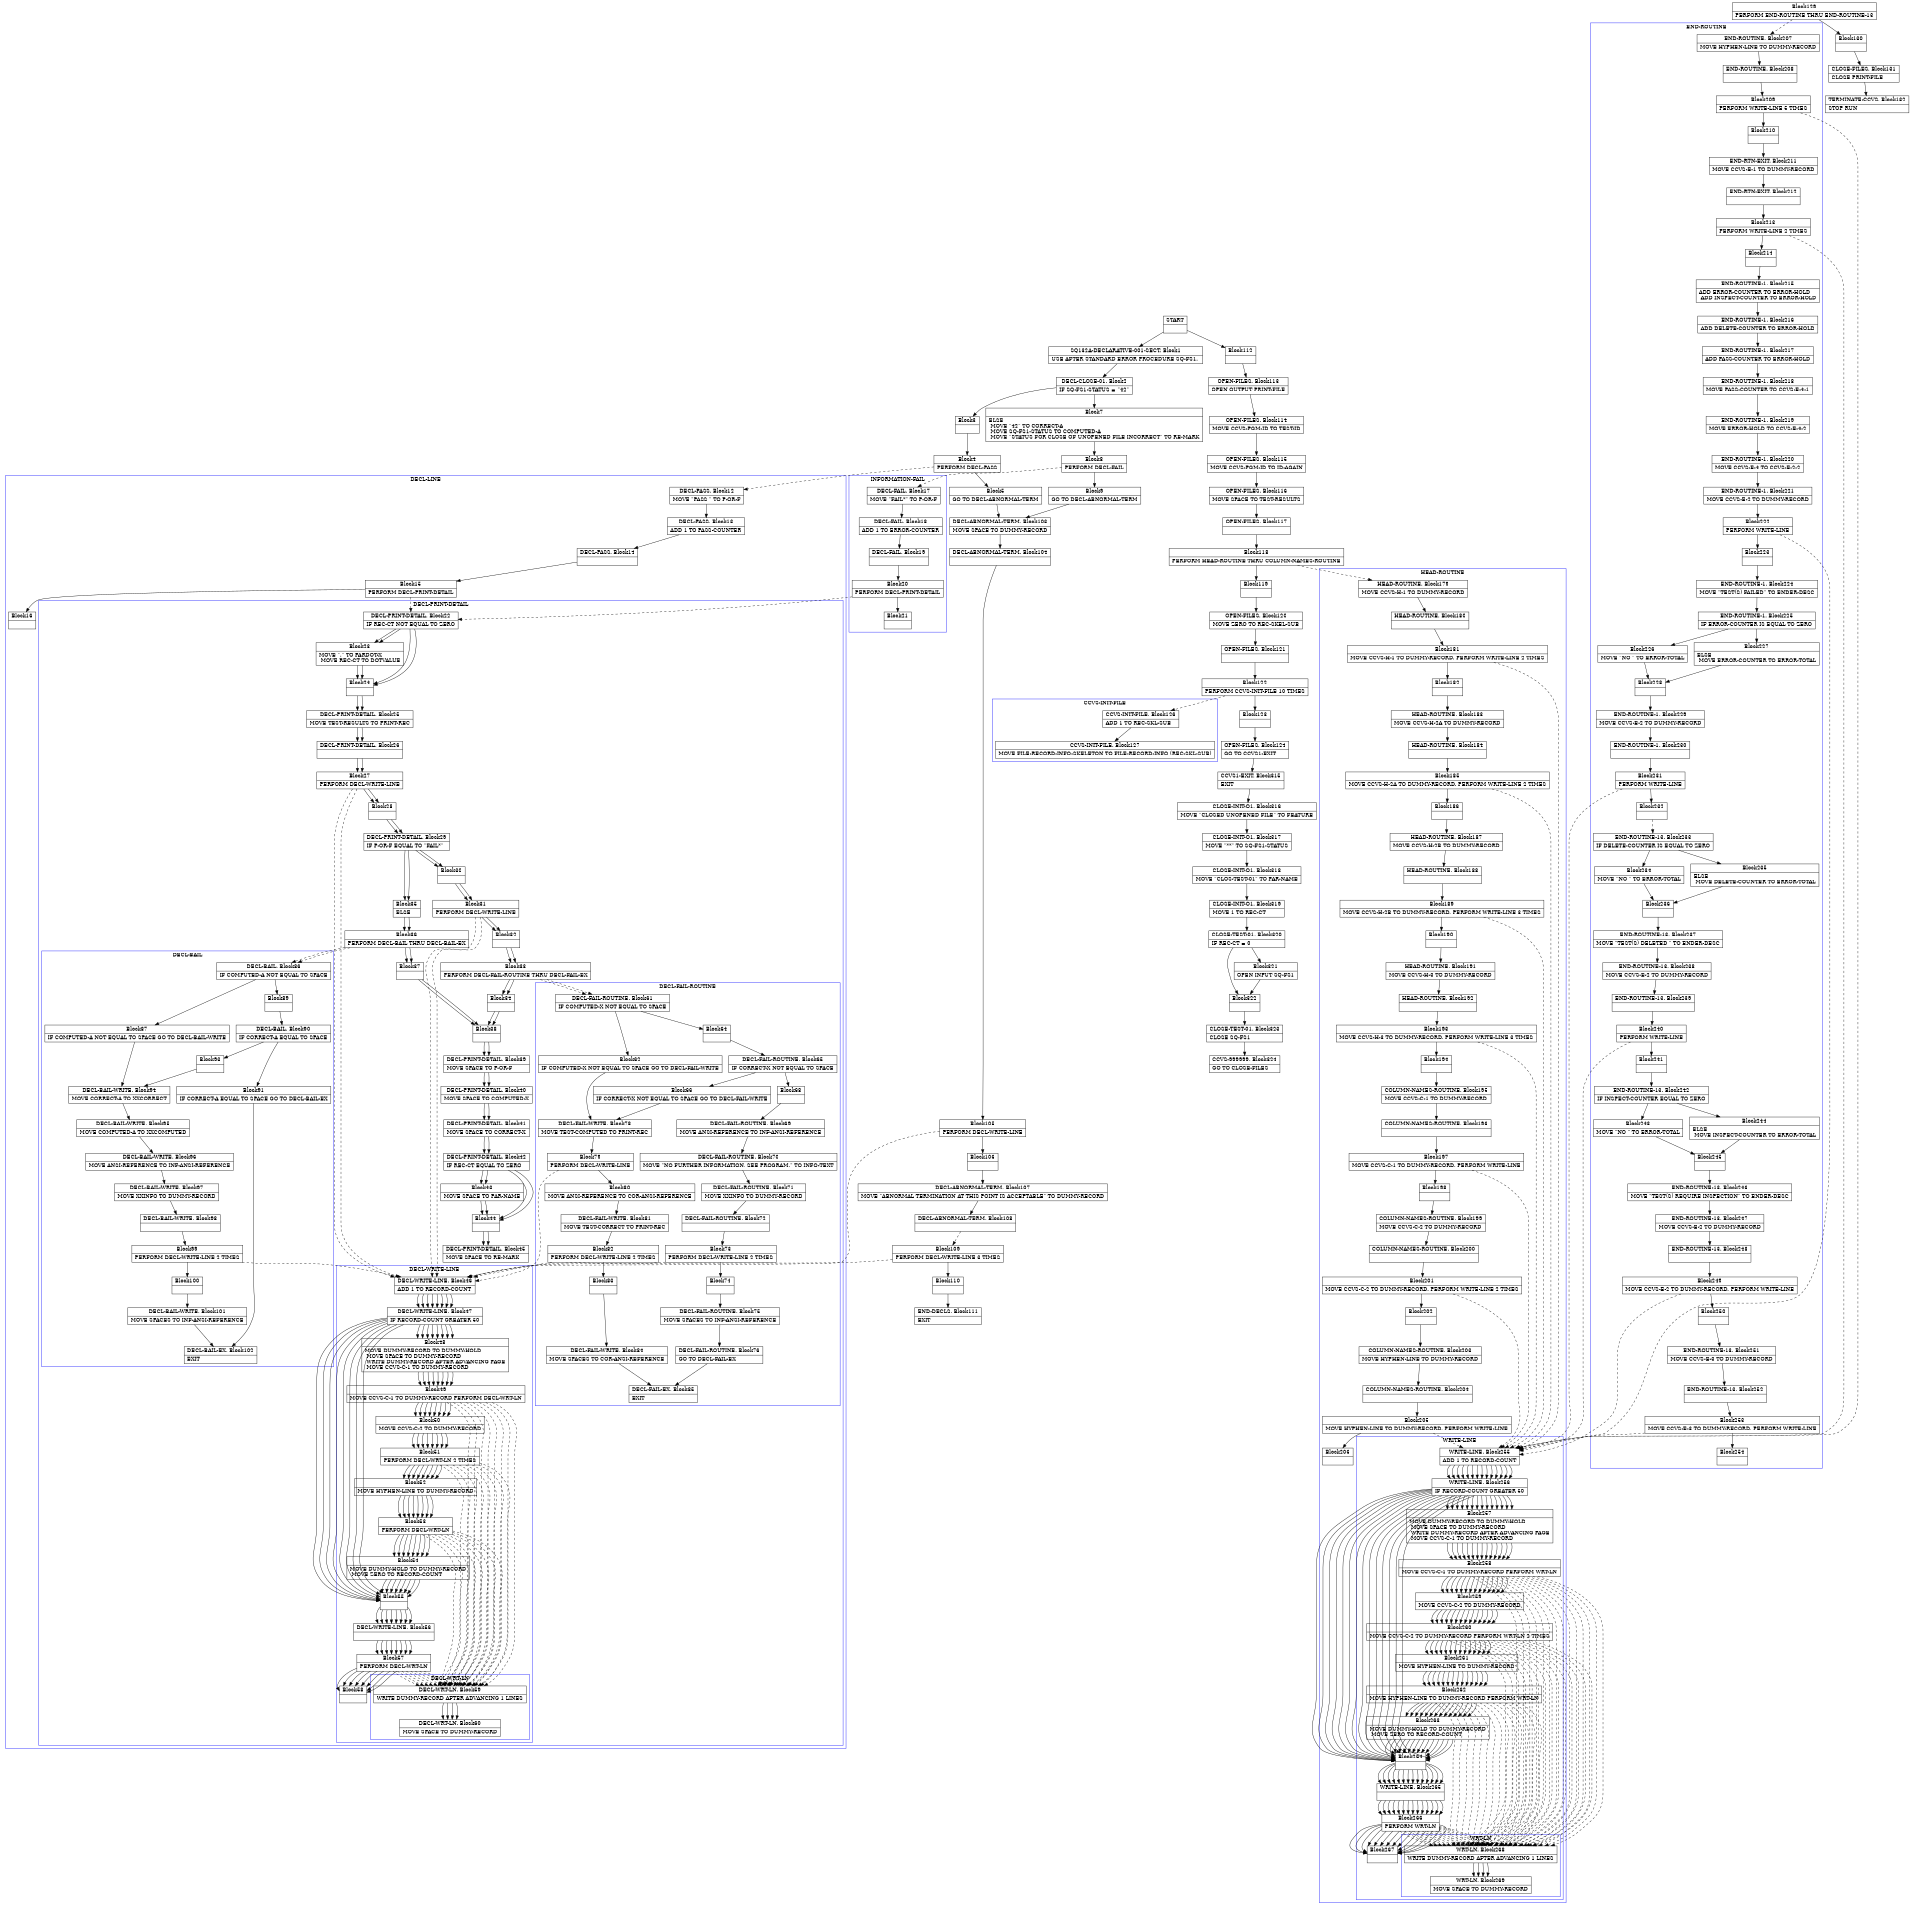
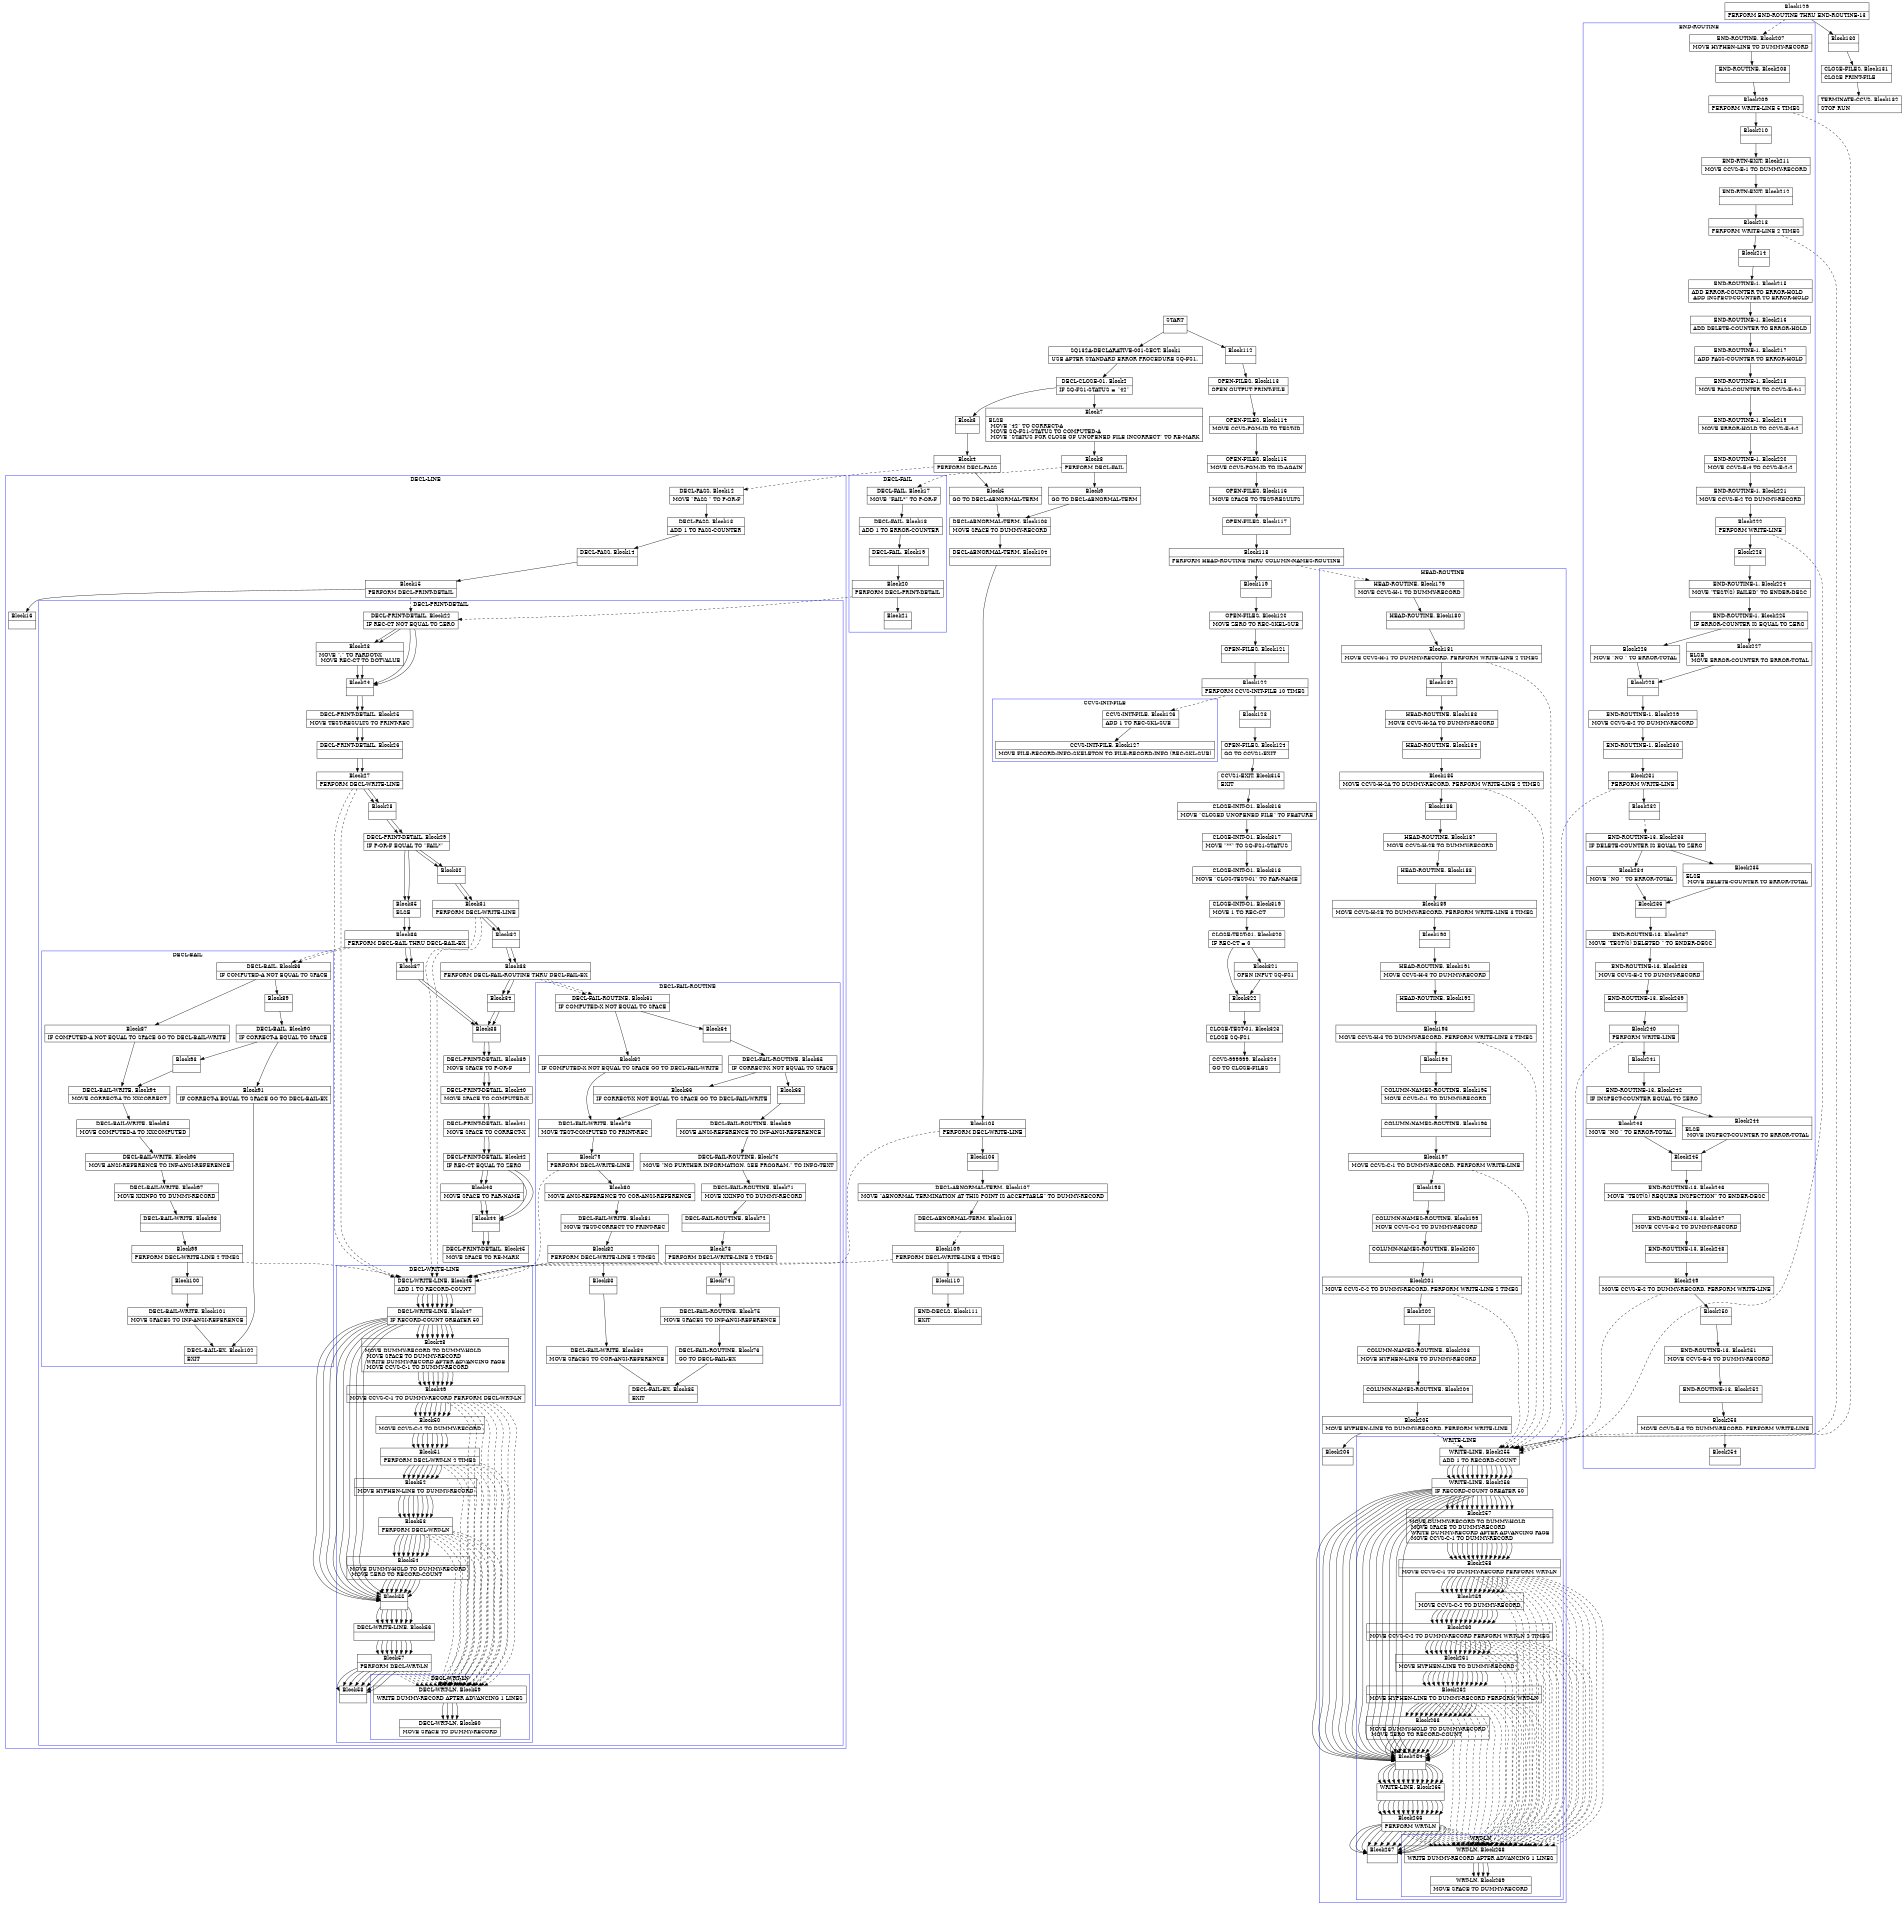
cluster "INFORMATION-FAIL": label "INFORMATION-FAIL" -> "DECL-FAIL"
edge "Block189" -> "WRITE-LINE. Block255": removed
